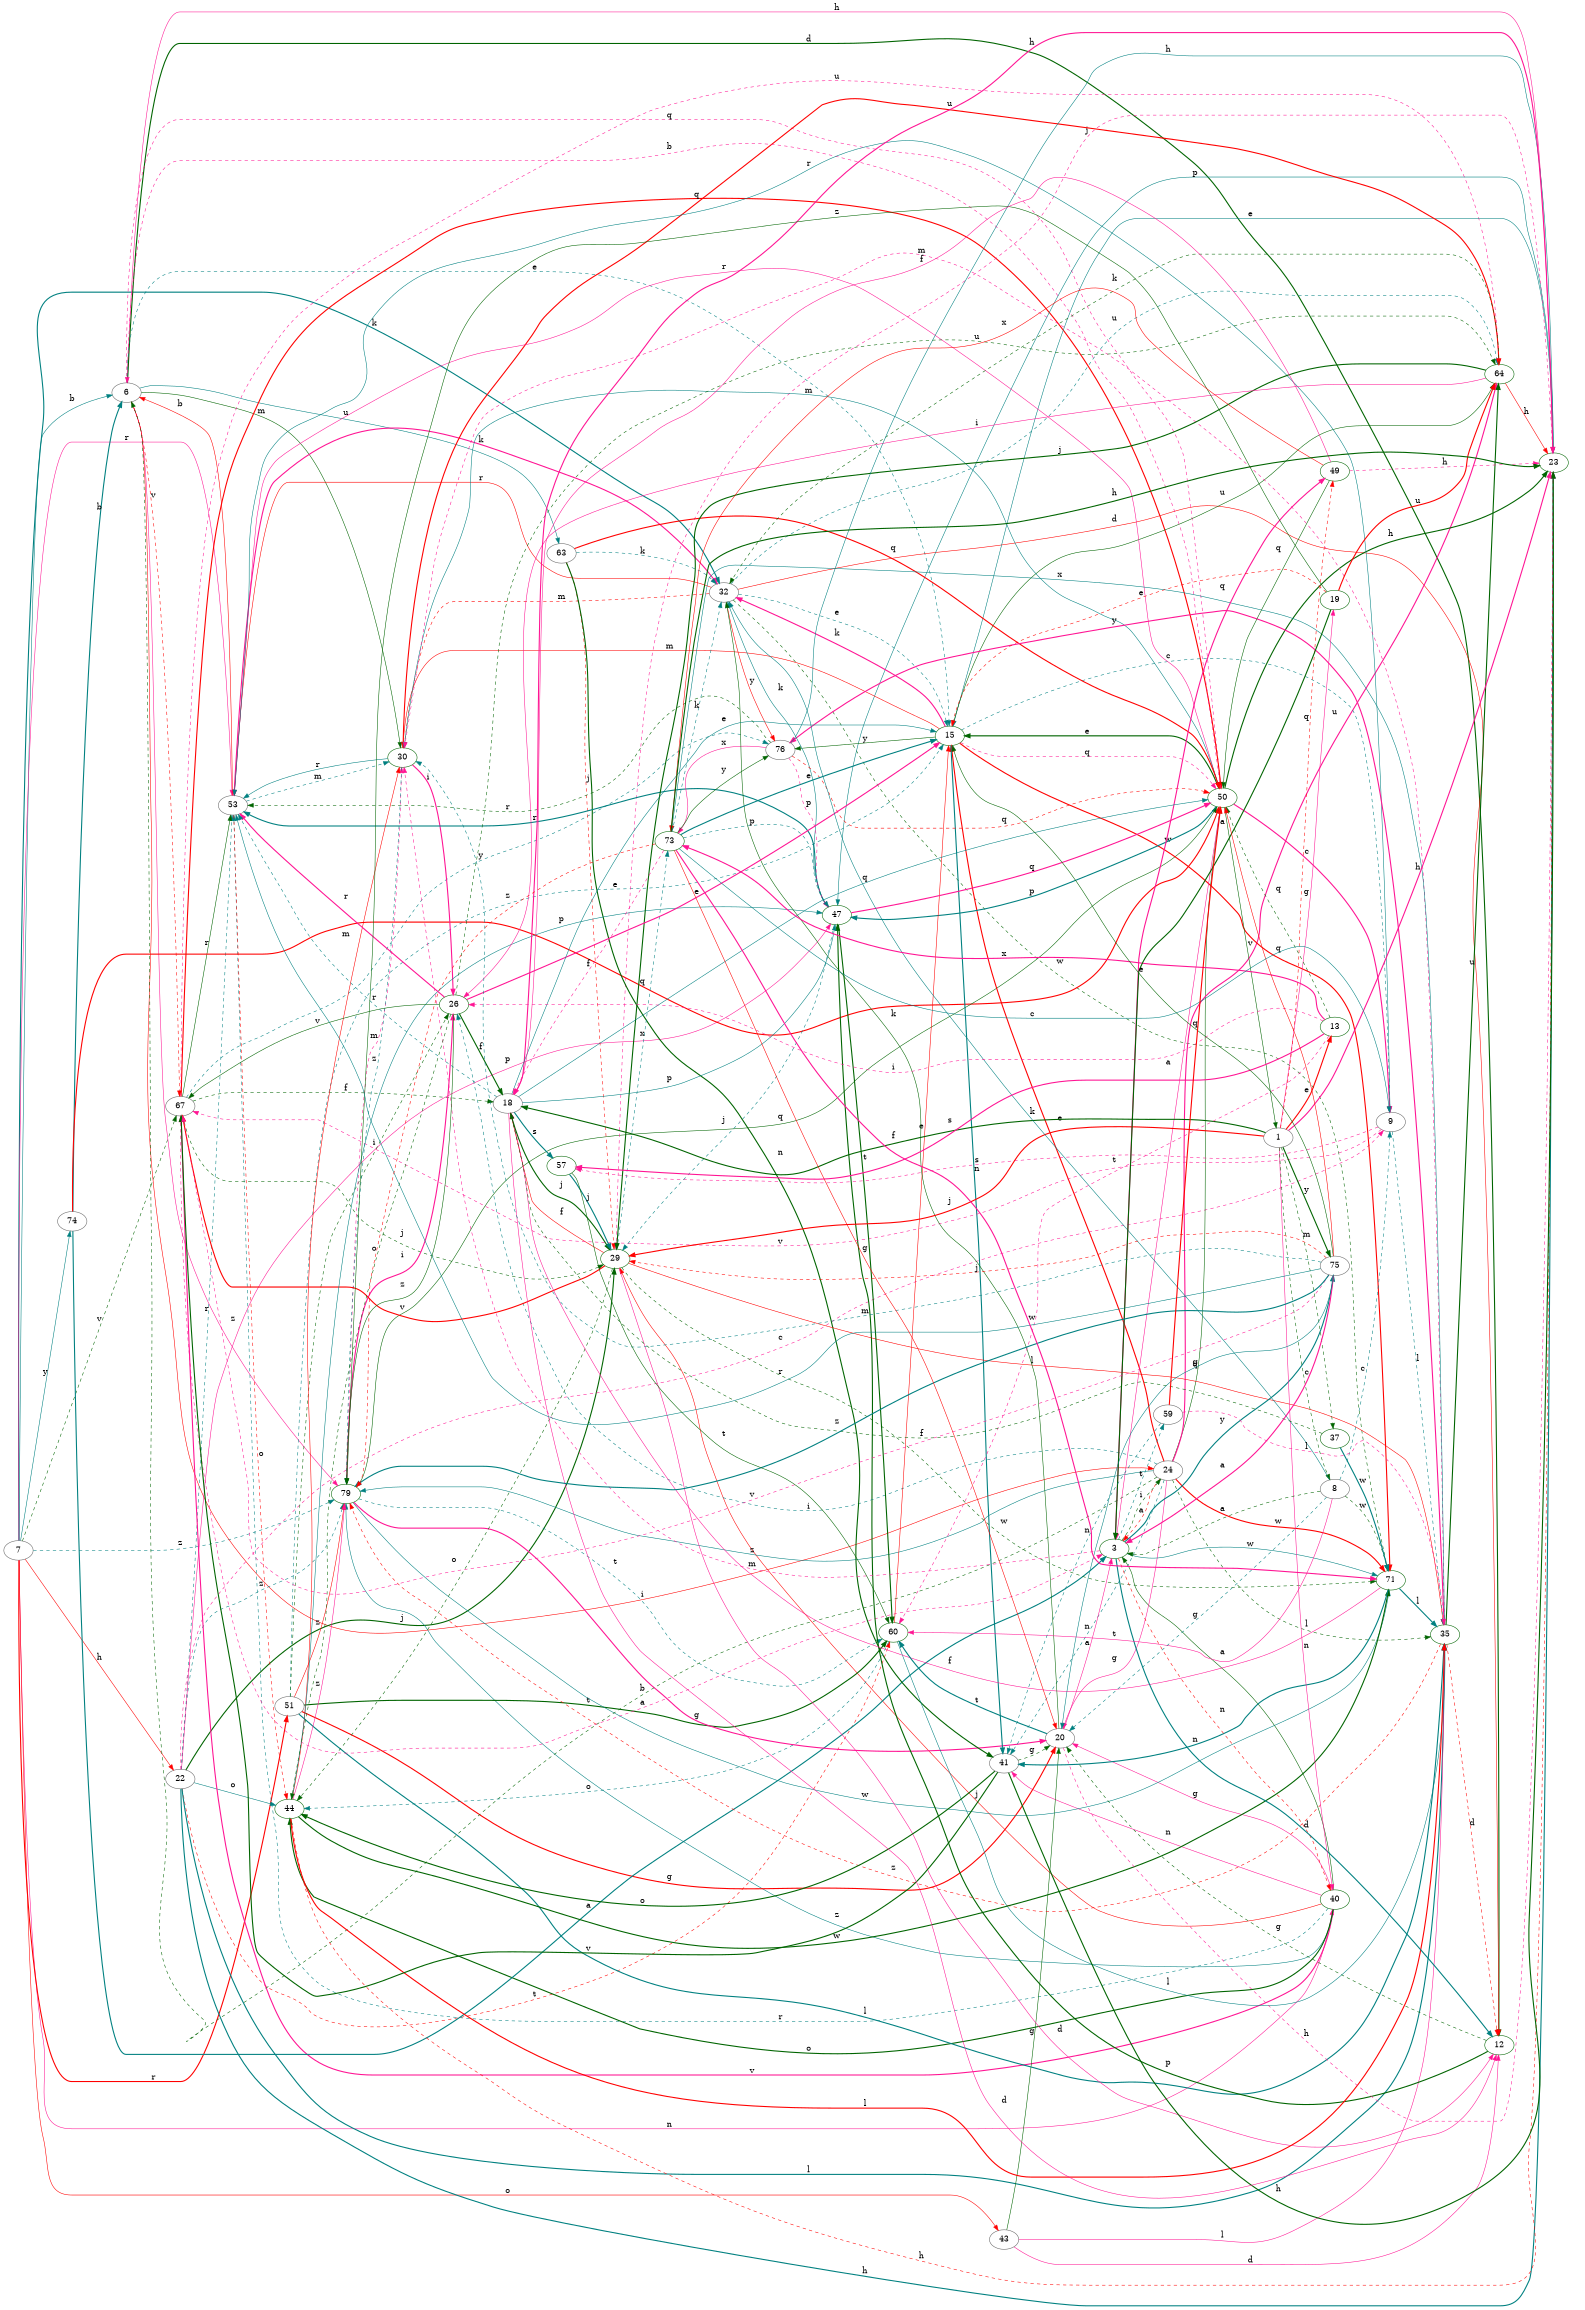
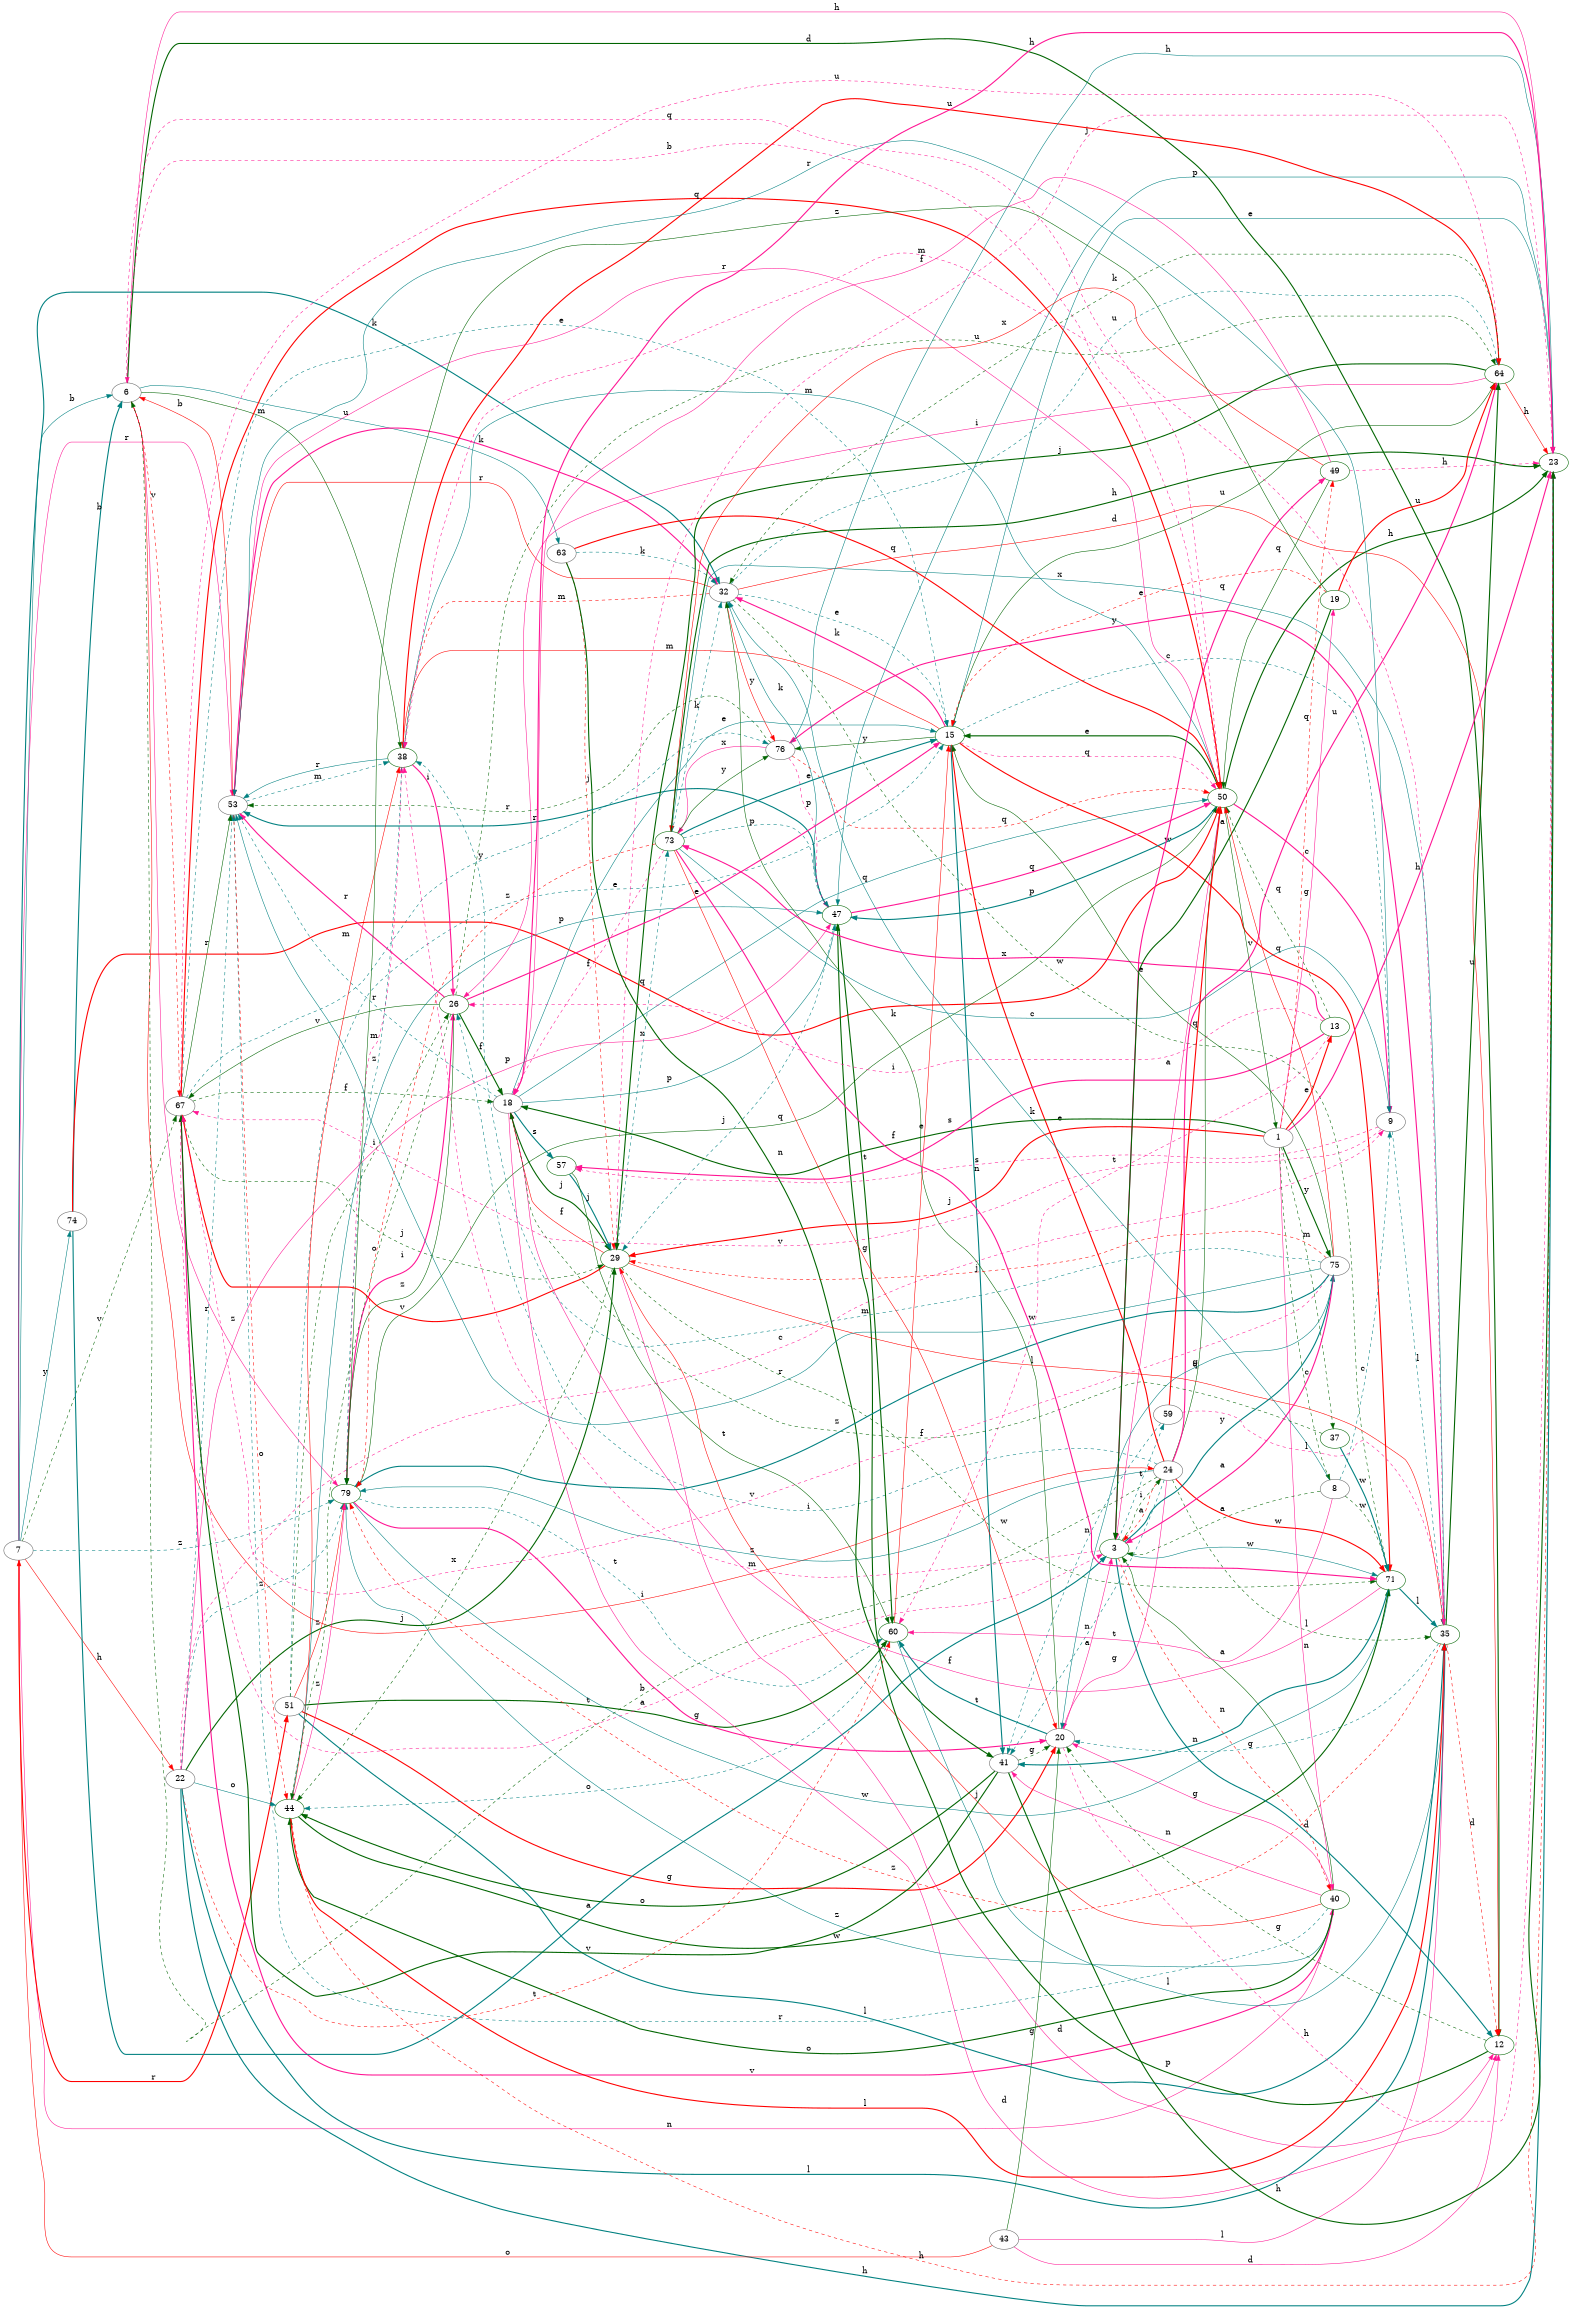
edge "6" -> "15": now "67" -> "15"
node "30": label "30" -> "38"
edge "29" -> "44": label "o" -> "x"
edge "8" -> "20": now "35" -> "20"
edge "7" -> "43": reversed
